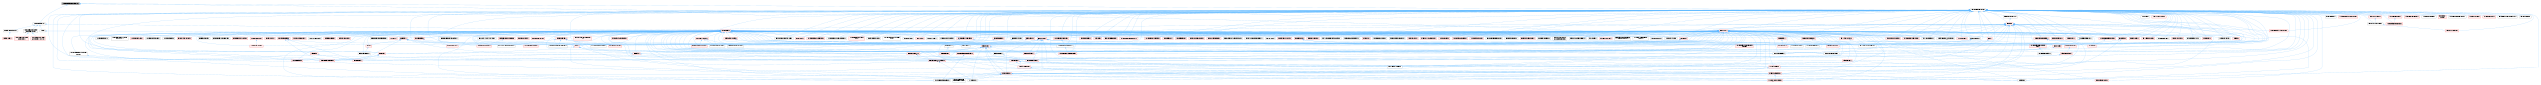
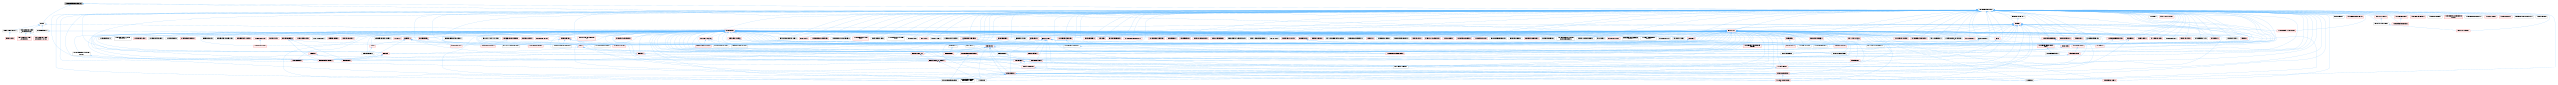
node "IMovieSceneCustomClockSource.h": label "IMovieSceneCustomClockSource.h" -> "MovieSceneDirectorBlueprint.h"
node "GraphEditor Source.h": label "GraphEditor Source.h" -> "MovieScenePreAnimatedCapture Source.h"
node "WeakObjectPtrFwd.h": label "WeakObjectPtrFwd.h" -> "Dialog.h"
node "Node.h": label "Node.h" -> "ScriptDelegateFwd.h"
node "DisplayClusterViewport.h": label "DisplayClusterViewport.h" -> "NavigationToolFilterData.h"
node "GeneratedBlueprintDelegate.h": label "GeneratedBlueprintDelegate.h" -> "ActorDeferredScriptManager.h"
node "DisplayClusterViewport _CameraDepthOfField.h": label "DisplayClusterViewport _CameraDepthOfField.h" -> "ArchiveUObjectFromStructured _CameraDepthOfField.h"
node "GeneratedBlueprintDelegate ObjectPositioning.h": label "GeneratedBlueprintDelegate ObjectPositioning.h" -> "GeneratedBlueprintDelegate Binding.h"
node "SoundWaveCompiler DebugObjectWidget.h": label "SoundWaveCompiler DebugObjectWidget.h" -> "SBlueprintEditorSelected DebugObjectWidget.h"
